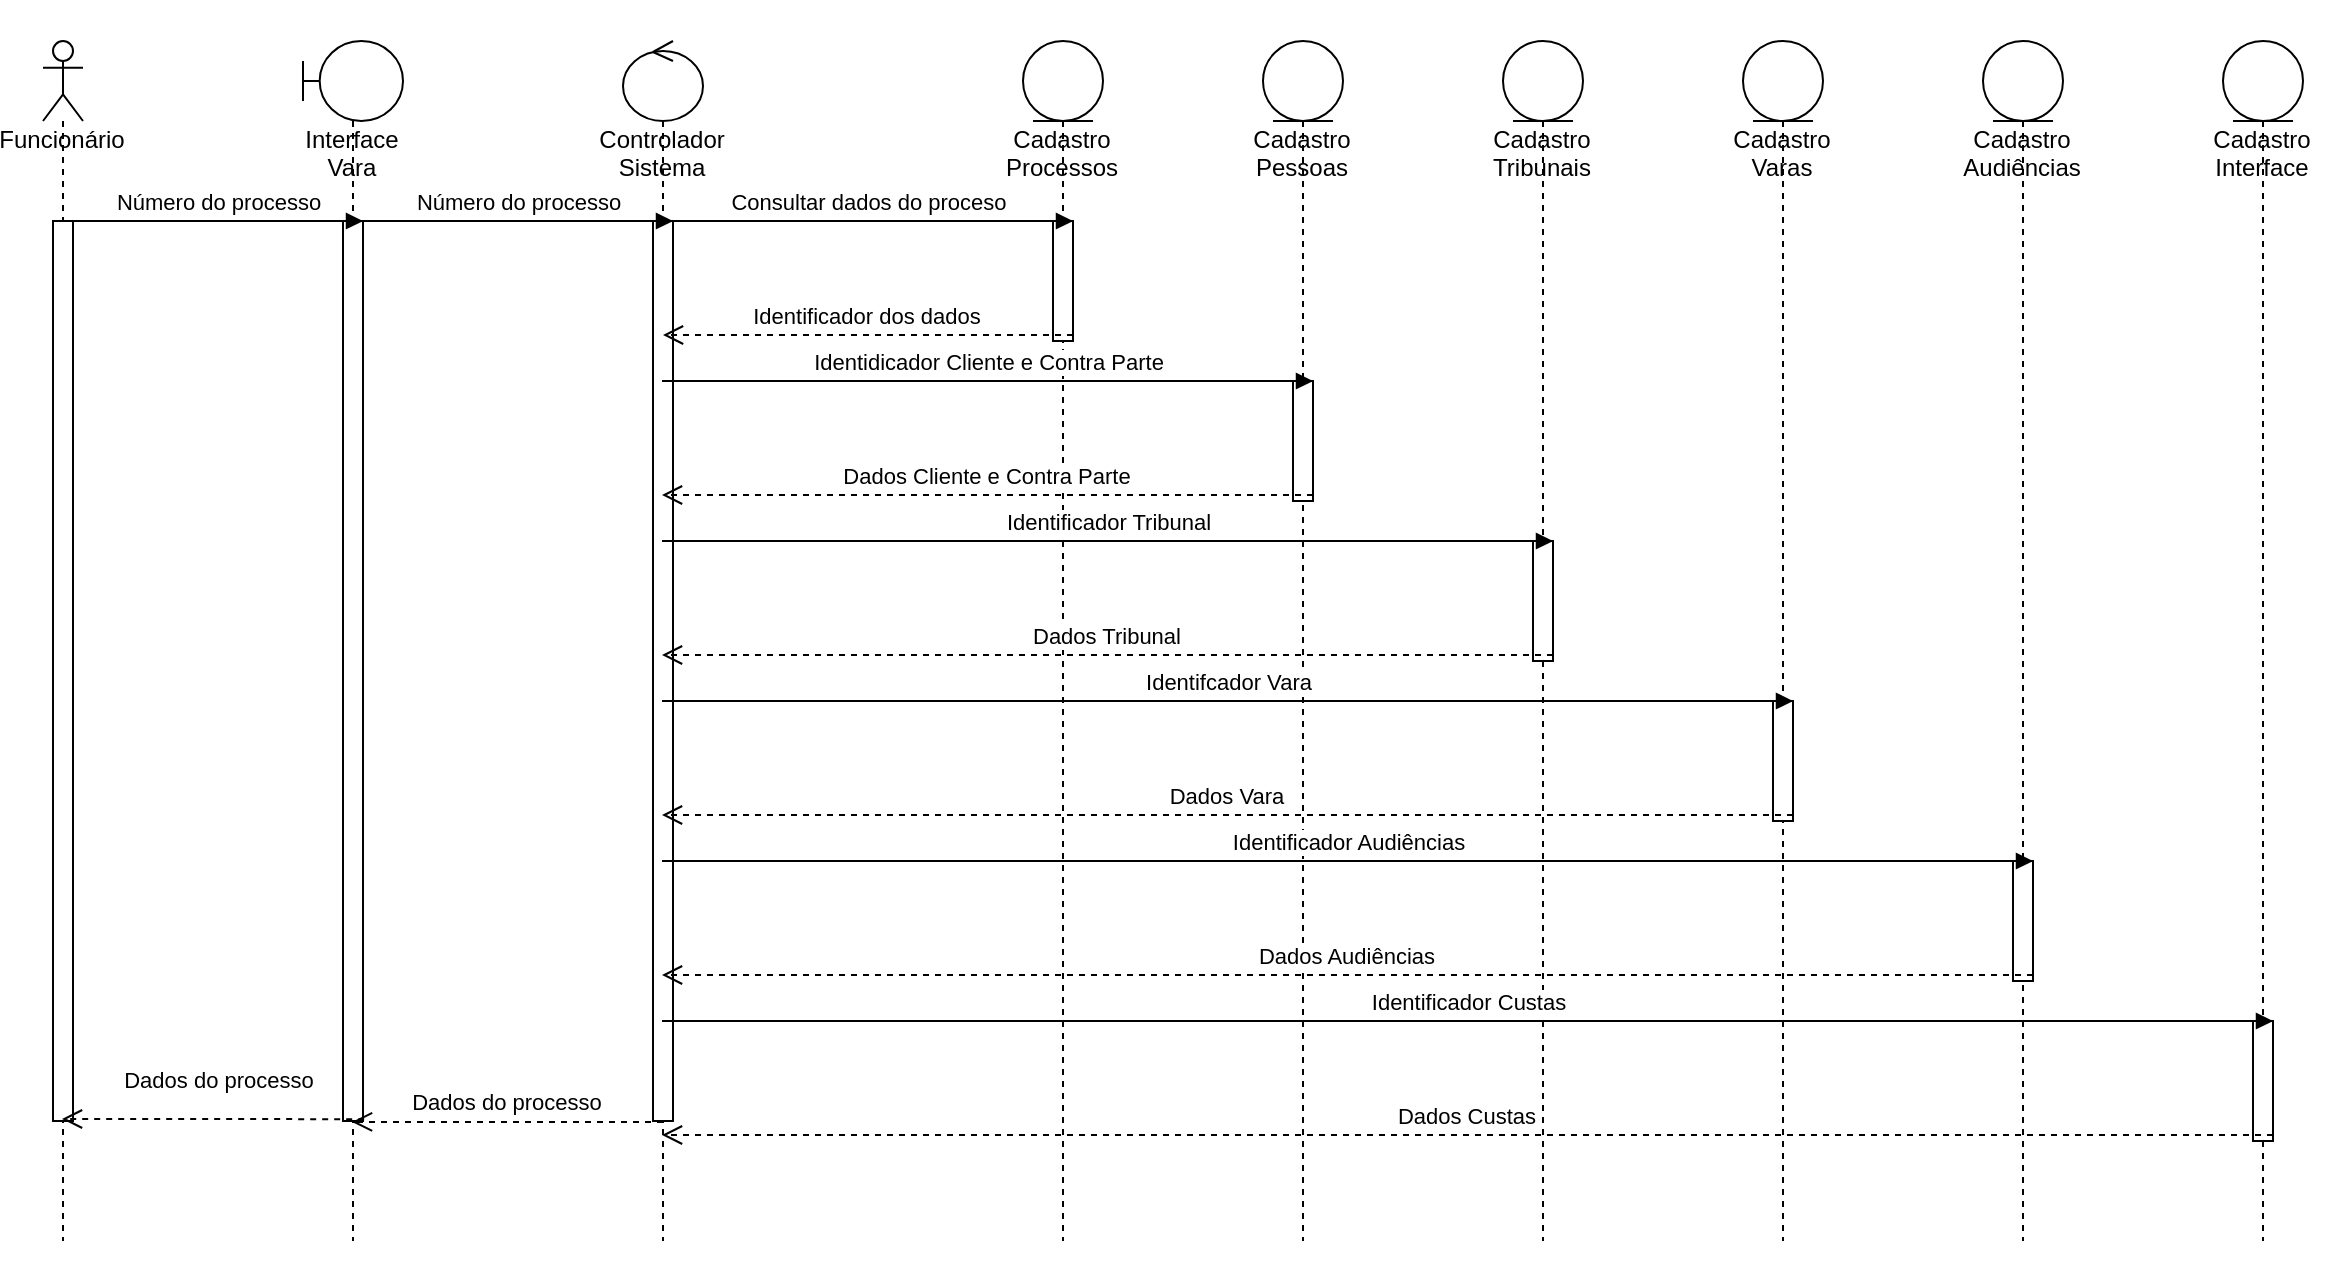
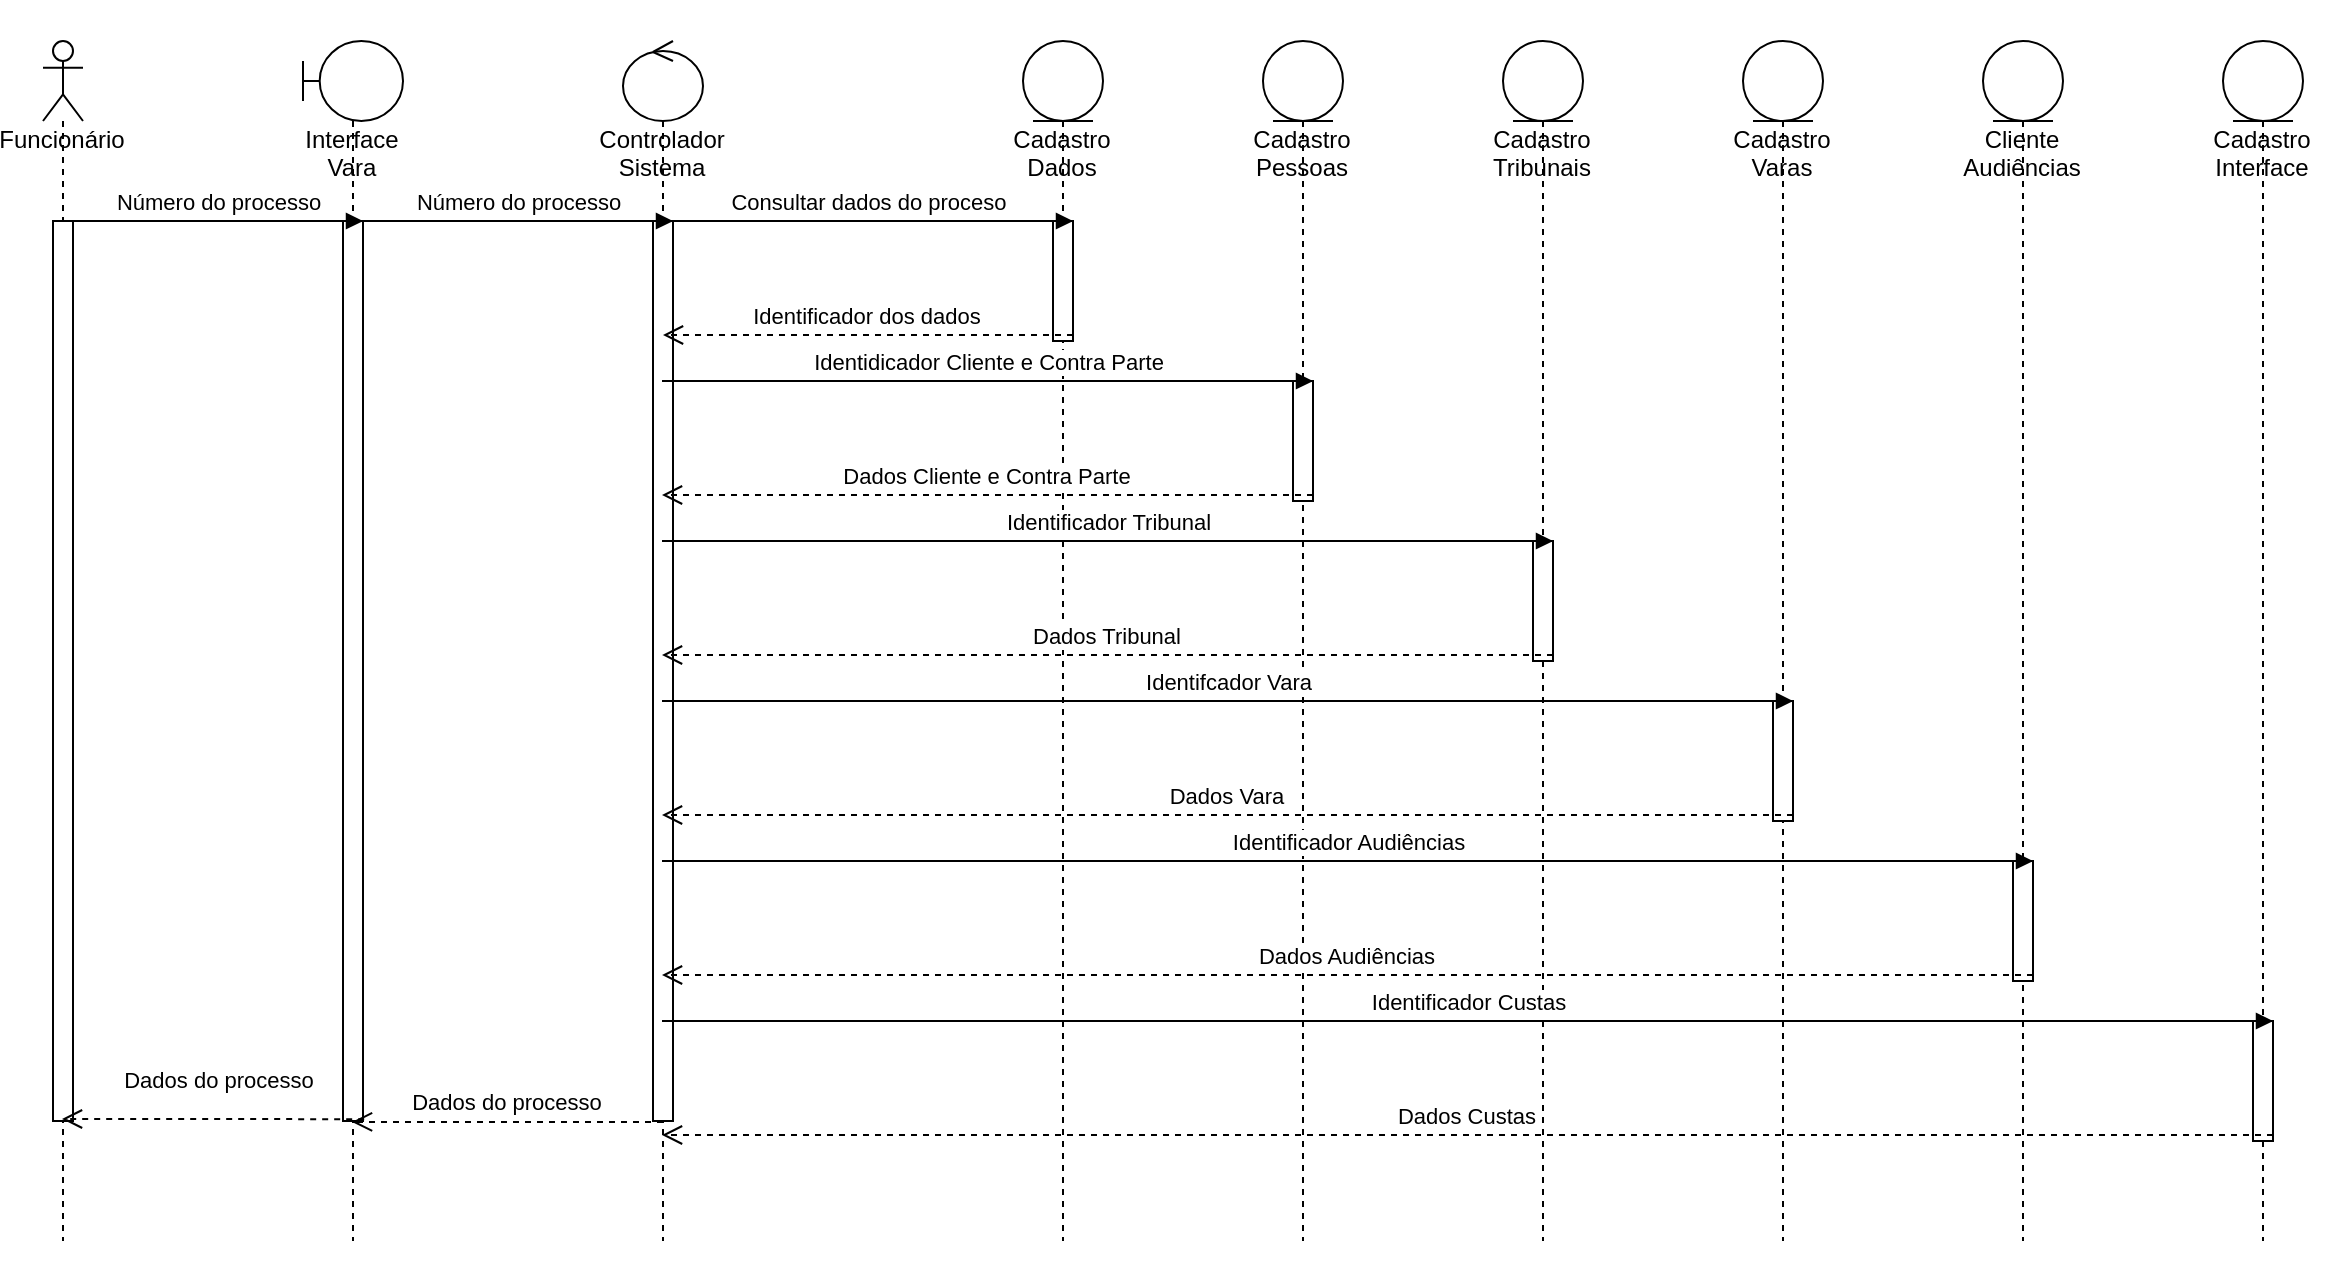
node "Cadastro Processos": label "Cadastro Processos" -> "Cadastro Dados"
node "Cadastro Audiências": label "Cadastro Audiências" -> "Cliente Audiências"
